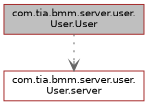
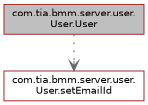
node "com.tia.bmm.server.user. User.server": label "com.tia.bmm.server.user. User.server" -> "com.tia.bmm.server.user. User.setEmailId"
